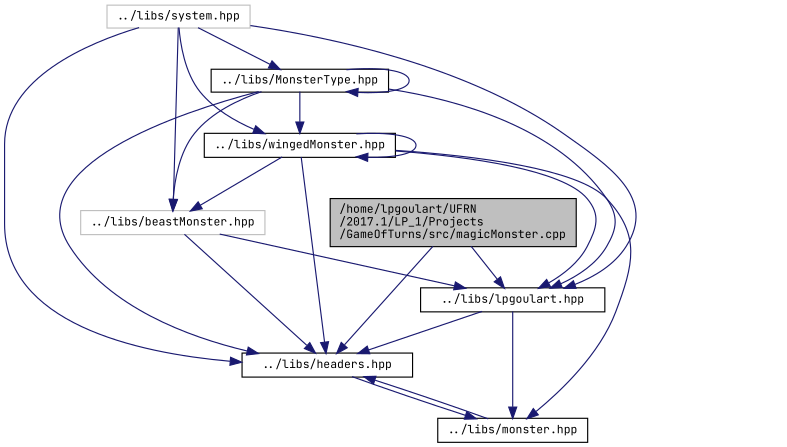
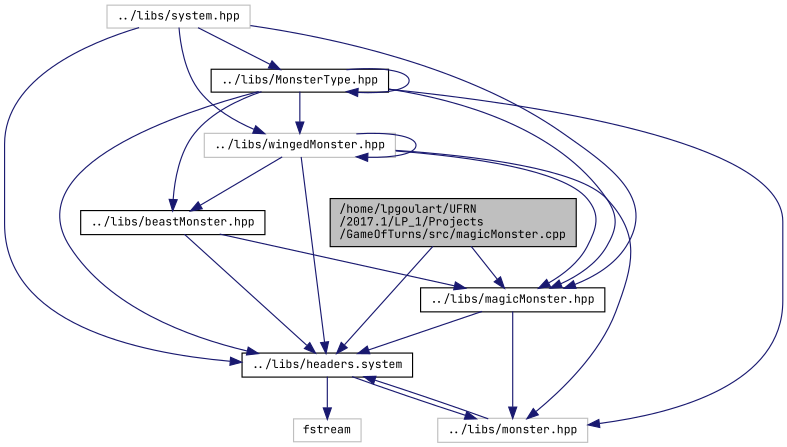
edge "../libs/system.hpp" -> "../libs/beastMonster.hpp": removed
node "../libs/wingedMonster.hpp": color black -> grey75
edge "../libs/MonsterType.hpp" -> "../libs/monster.hpp": added
node "../libs/beastMonster.hpp": color grey75 -> black
node "../libs/lpgoulart.hpp": label "../libs/lpgoulart.hpp" -> "../libs/magicMonster.hpp"
node "../libs/headers.hpp": label "../libs/headers.hpp" -> "../libs/headers.system"
node "fstream": added
node "../libs/monster.hpp": color black -> grey75
